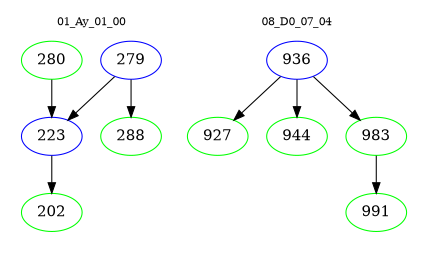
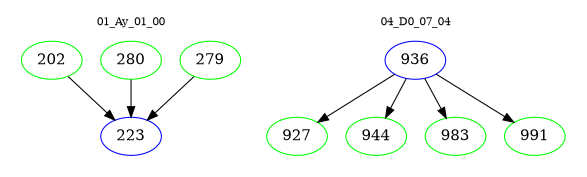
cluster "08_D0_07_04": label "08_D0_07_04" -> "04_D0_07_04"
node "279": color blue -> green
node "288": removed
edge "223" -> "202": reversed
edge "983" -> "991": now "936" -> "991"
